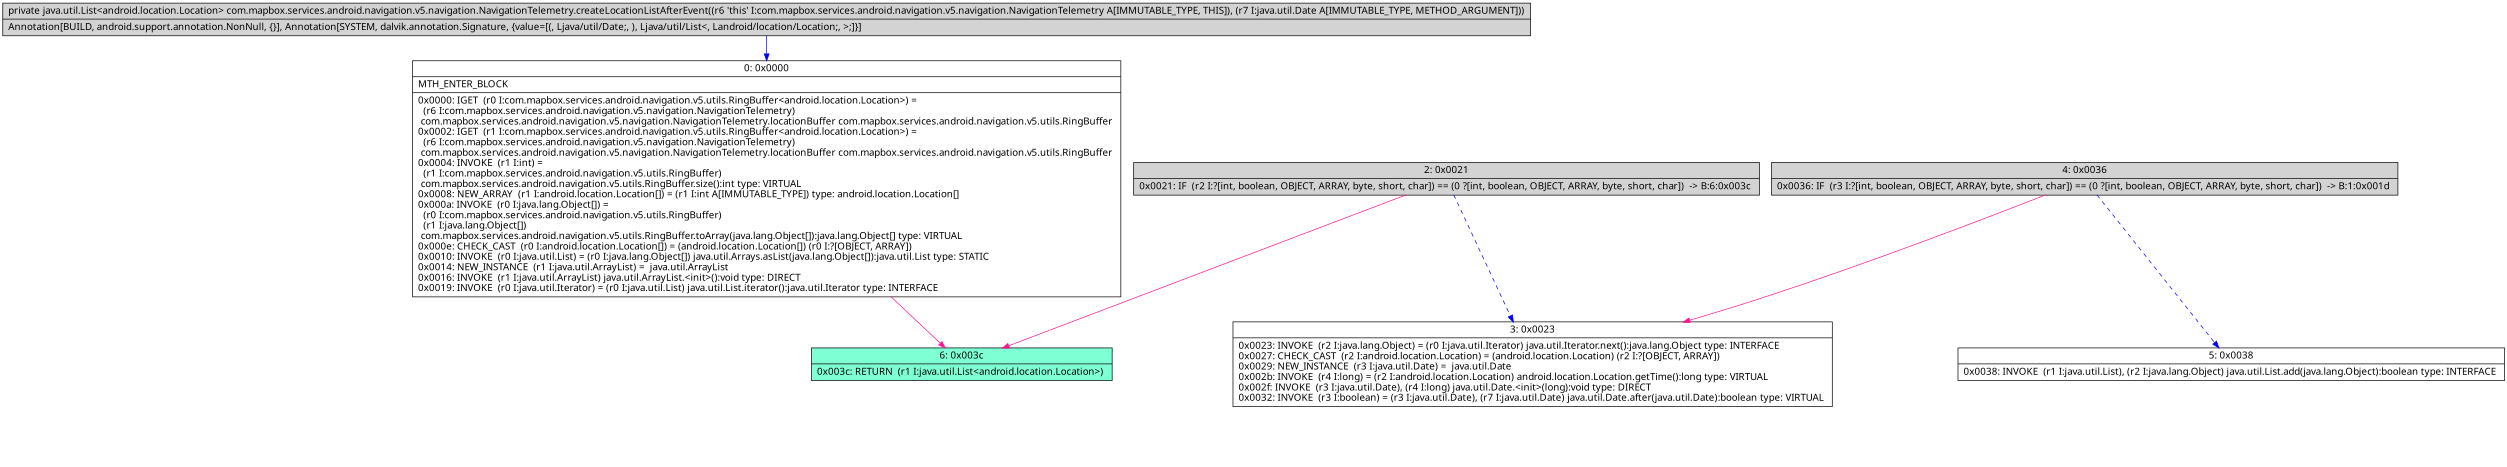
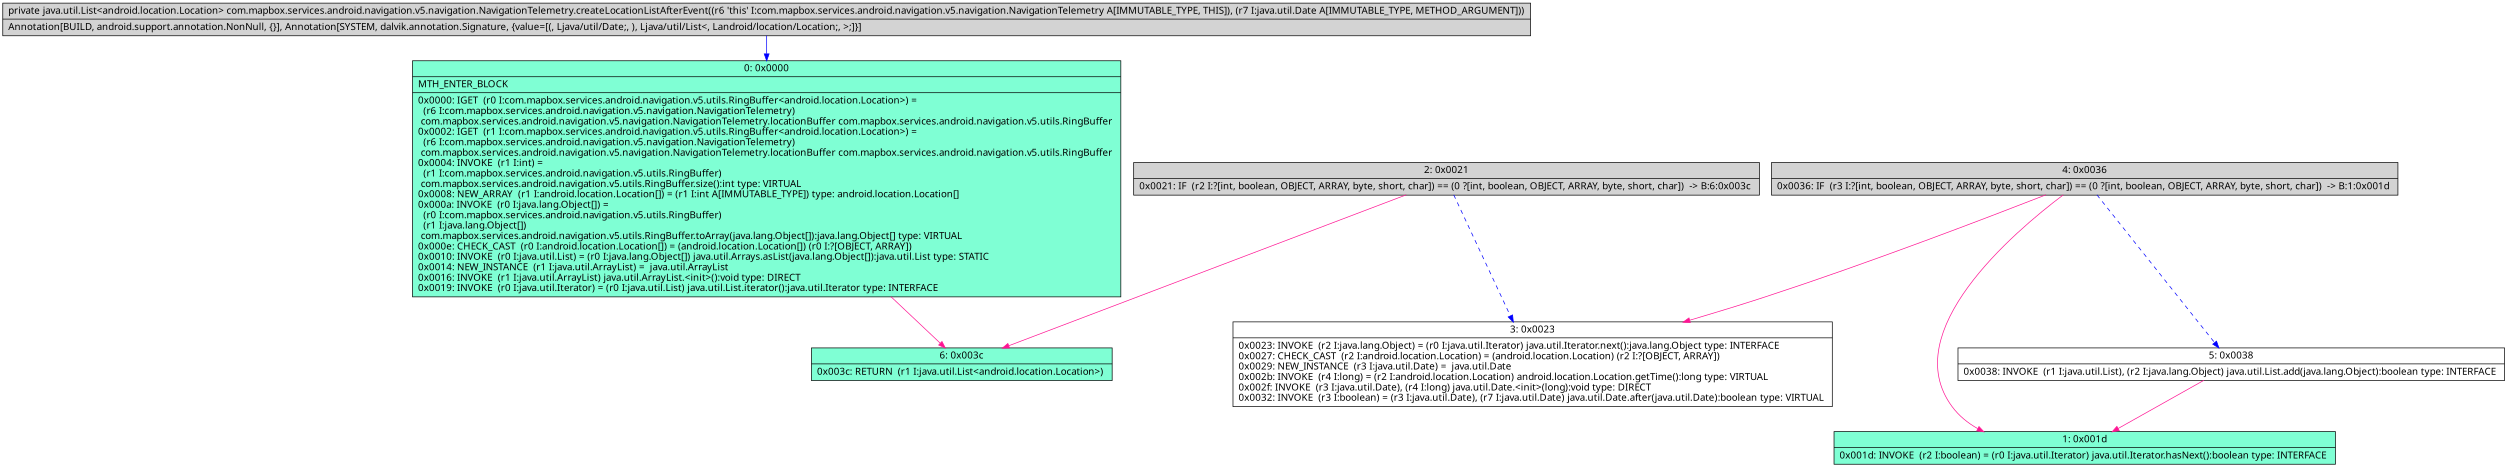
node "0: 0x0000": fillcolor white -> aquamarine
node "1: 0x001d": added
